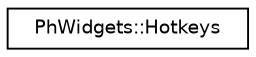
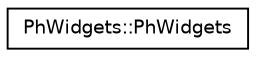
node "PhWidgets::Hotkeys": label "PhWidgets::Hotkeys" -> "PhWidgets::PhWidgets"
